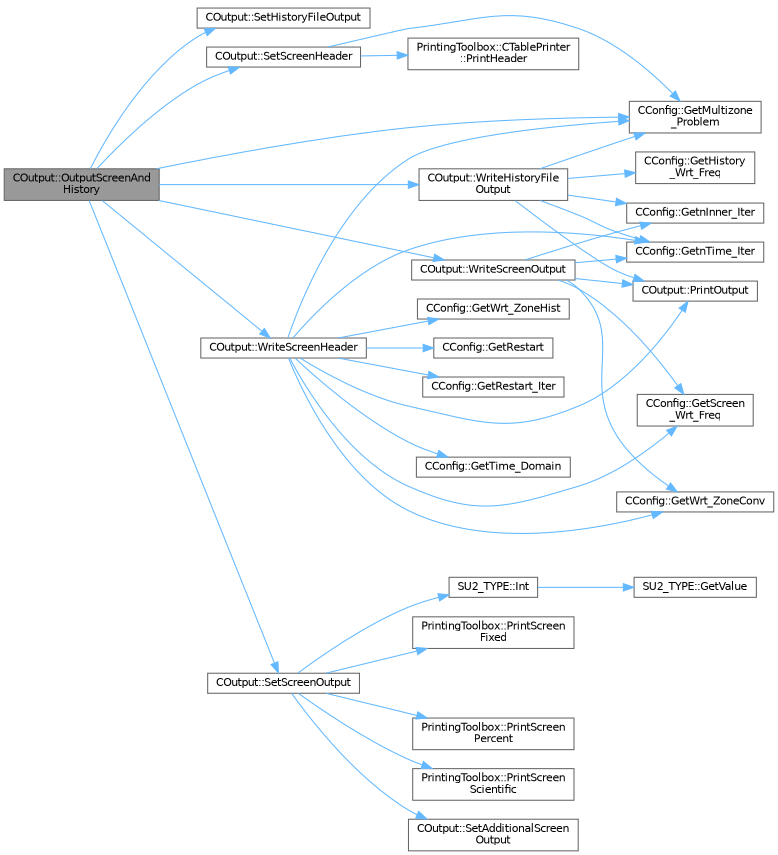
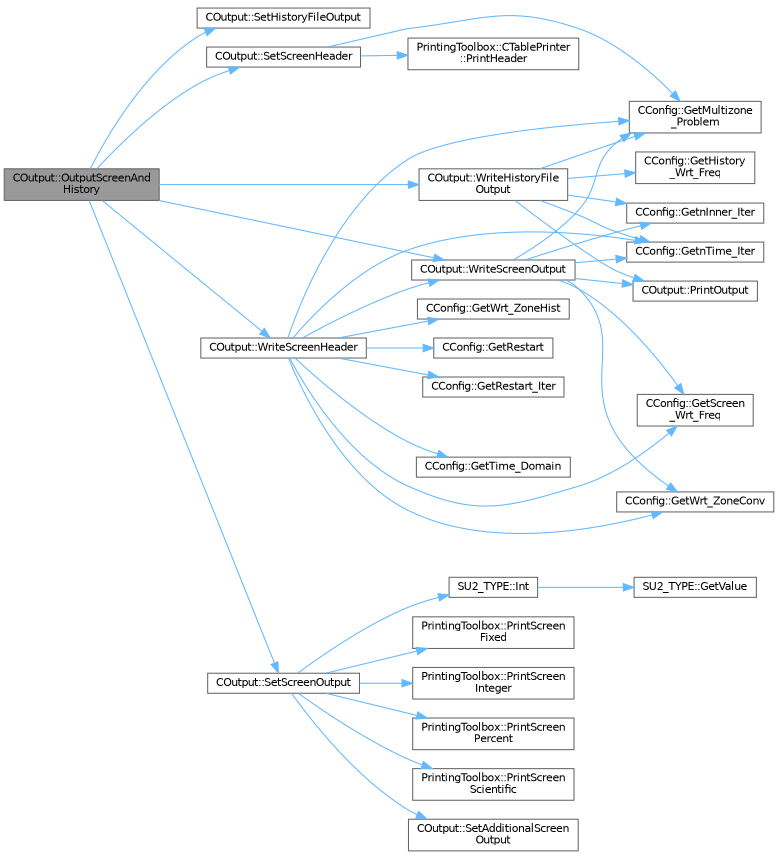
edge "COutput::OutputScreenAnd History" -> "CConfig::GetMultizone _Problem": now "COutput::WriteScreenOutput" -> "CConfig::GetMultizone _Problem"
edge "COutput::WriteScreenHeader" -> "COutput::PrintOutput": now "COutput::WriteScreenHeader" -> "COutput::WriteScreenOutput"
node "PrintingToolbox::PrintScreen Integer": added
